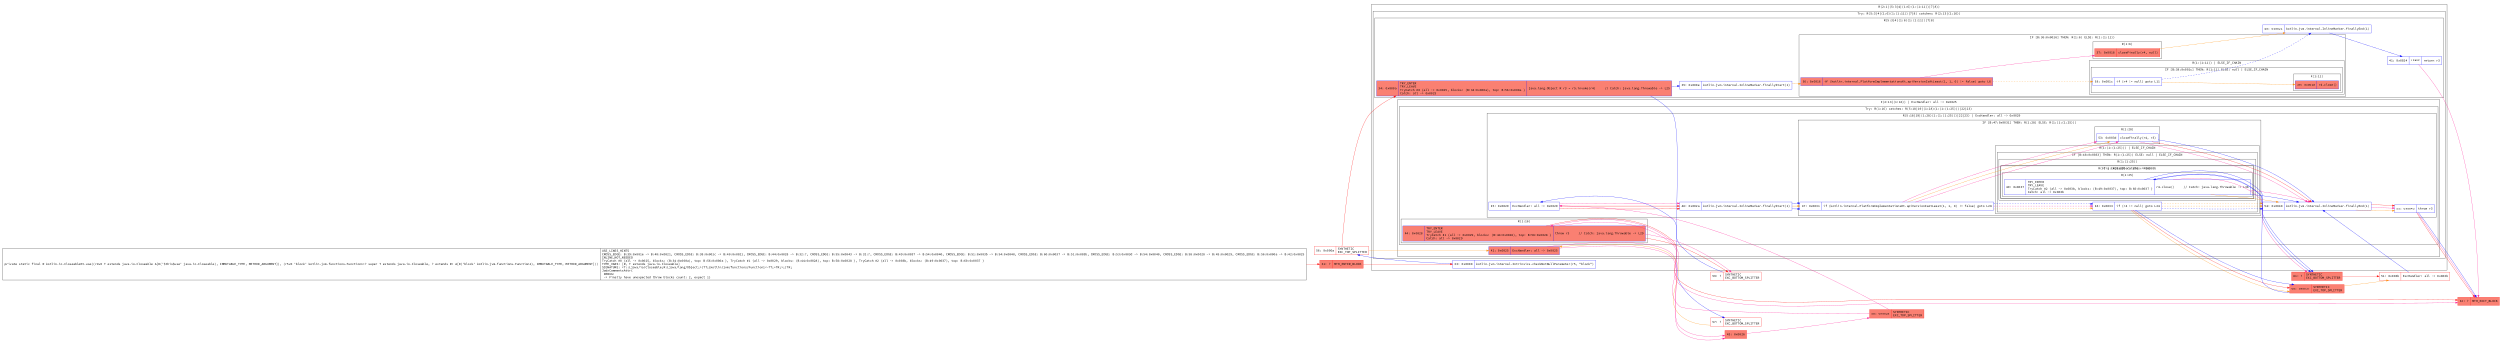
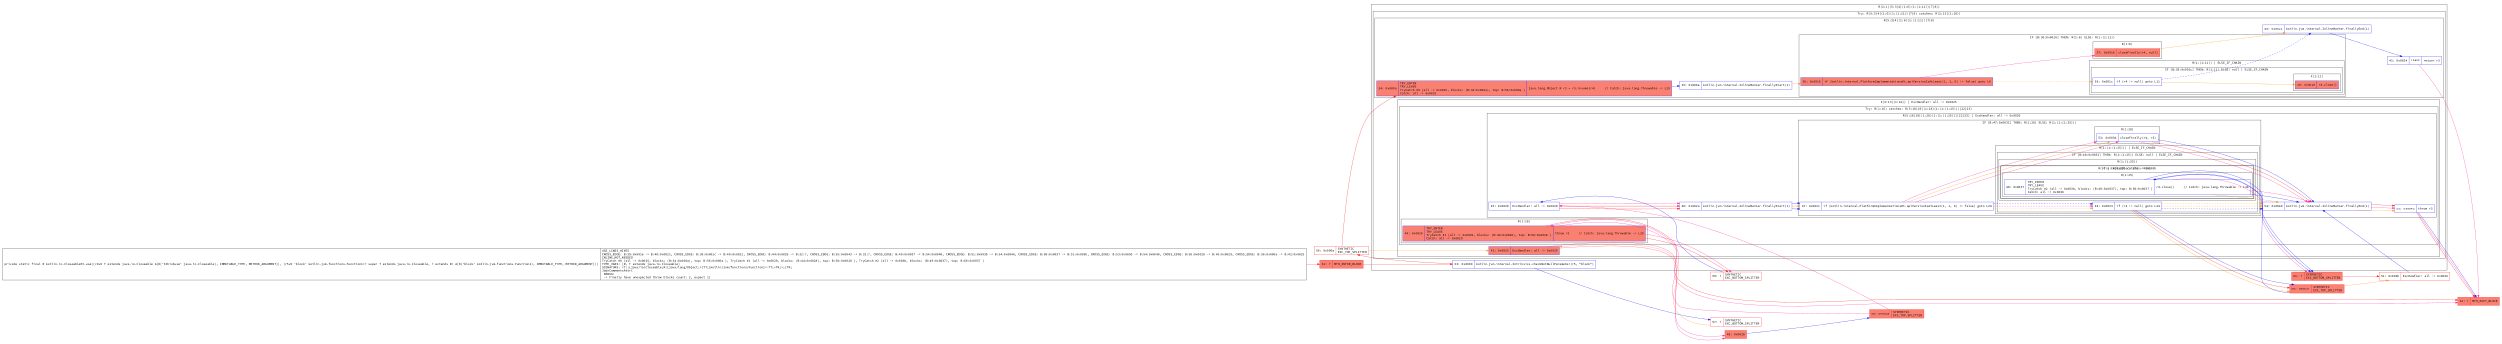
edge "34: 0x000a" -> "57: ?": now "33: 0x0000" -> "57: ?"
edge "33: 0x0000" -> "56: 0x000a": color blue -> red
edge "43: 0x0026" -> "58: 0x0028": color deeppink -> blue
